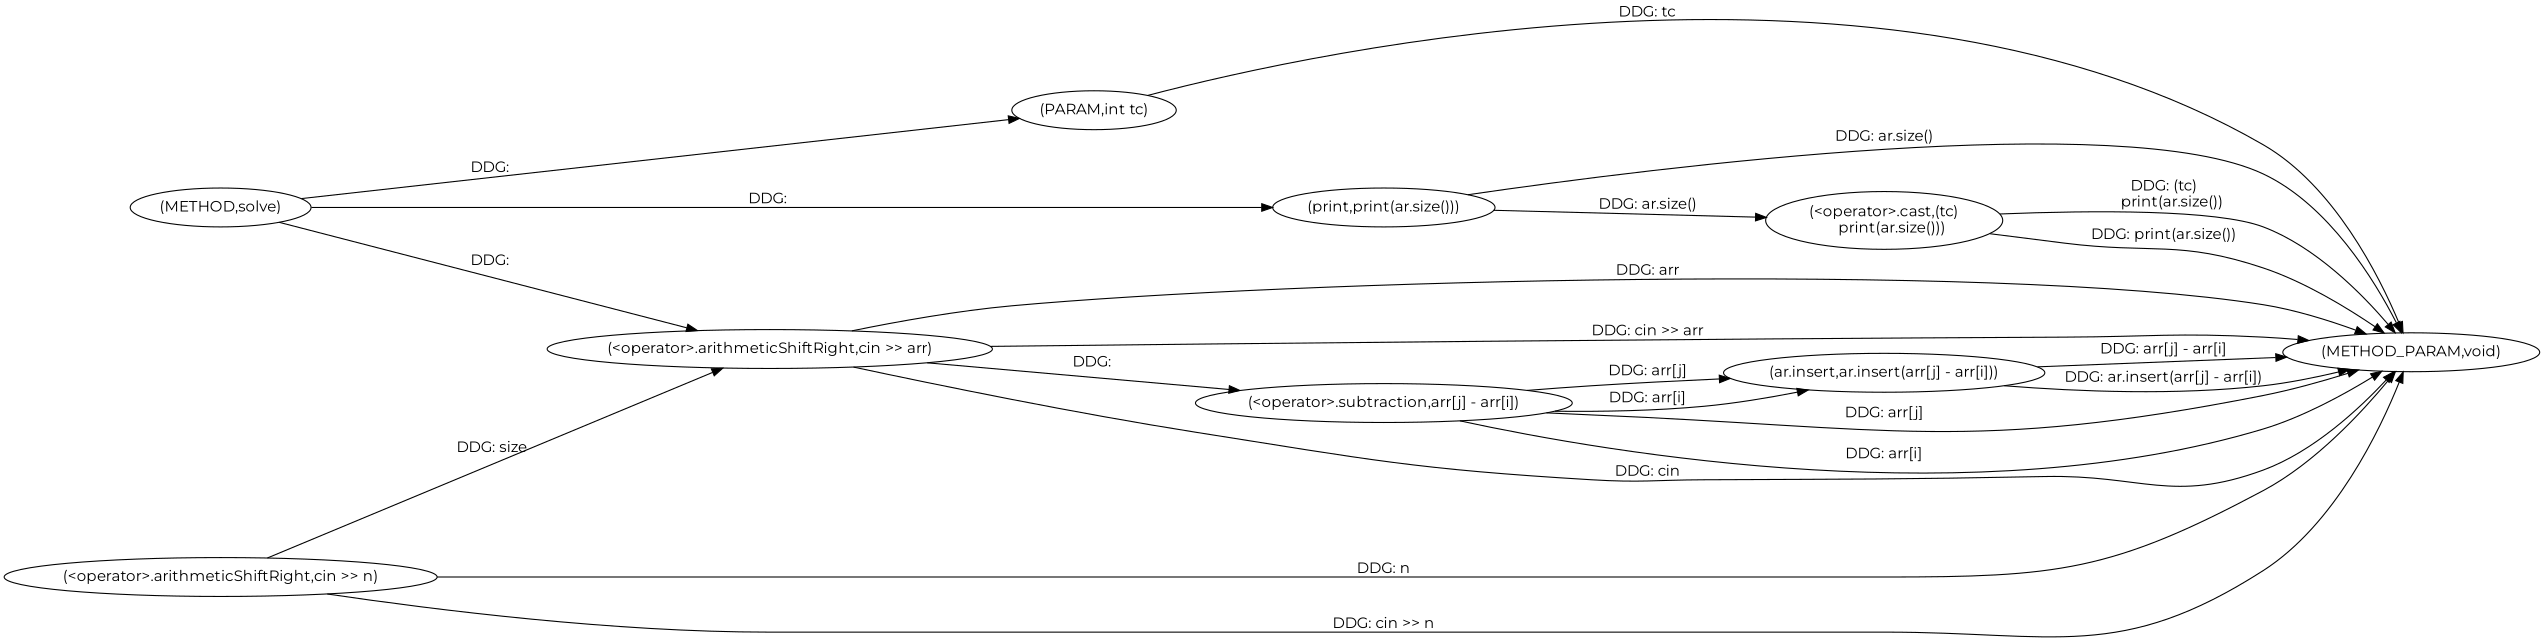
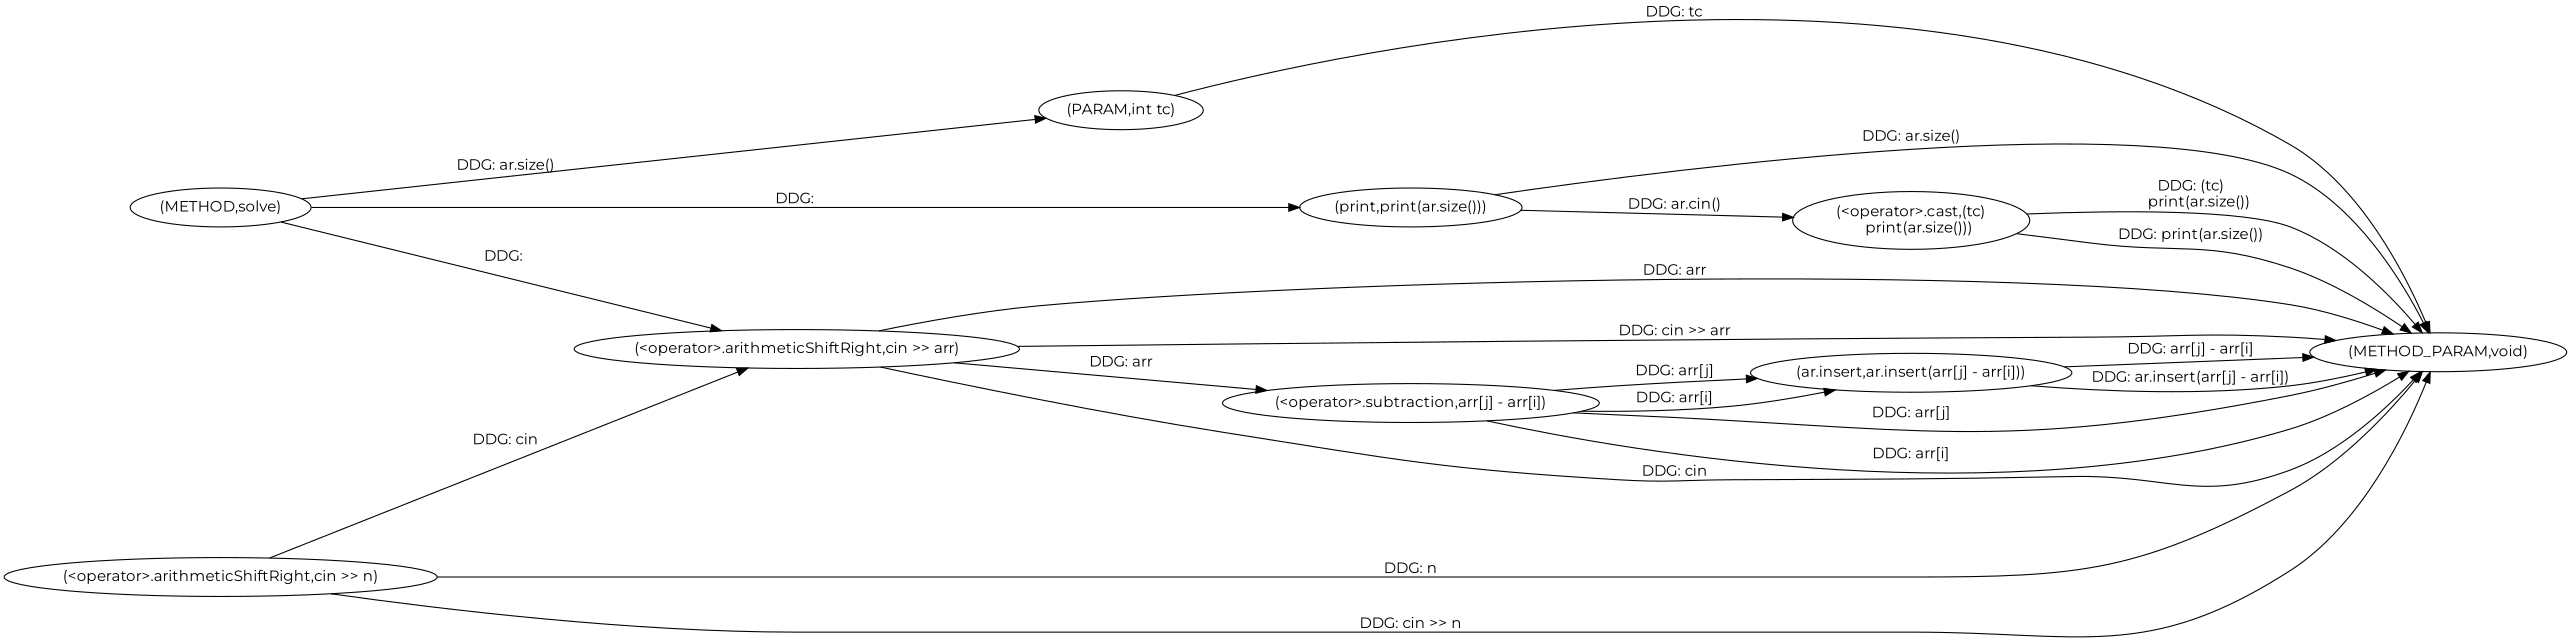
edge "(METHOD,solve)" -> "(PARAM,int tc)": label "DDG: " -> "DDG: ar.size()"
edge "(print,print(ar.size()))" -> "(<operator>.cast,(tc) print(ar.size()))": label "DDG: ar.size()" -> "DDG: ar.cin()"
edge "(<operator>.arithmeticShiftRight,cin >> arr)" -> "(<operator>.subtraction,arr[j] - arr[i])": label "DDG: " -> "DDG: arr"
edge "(<operator>.arithmeticShiftRight,cin >> n)" -> "(<operator>.arithmeticShiftRight,cin >> arr)": label "DDG: size" -> "DDG: cin"
